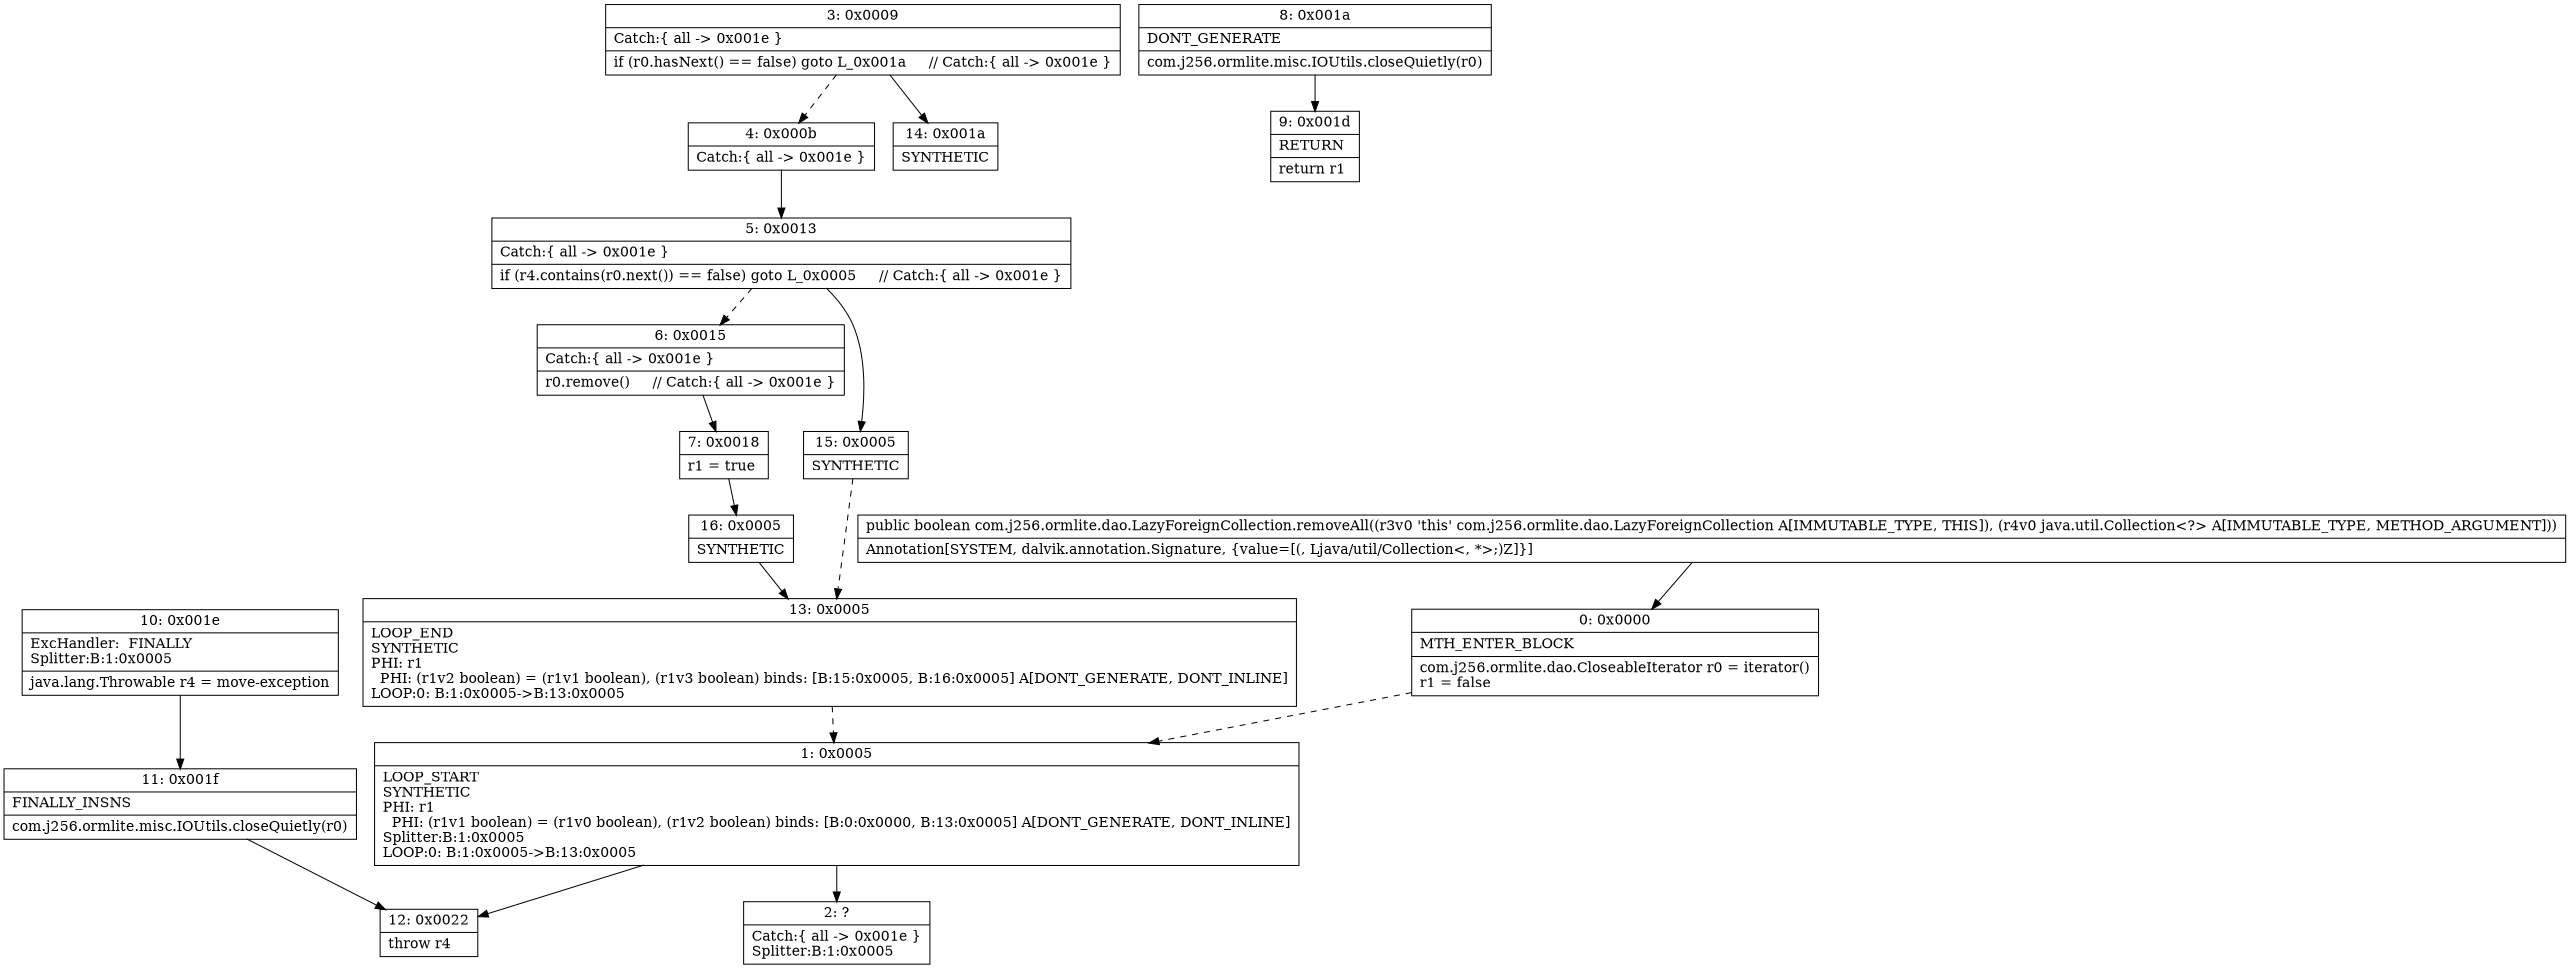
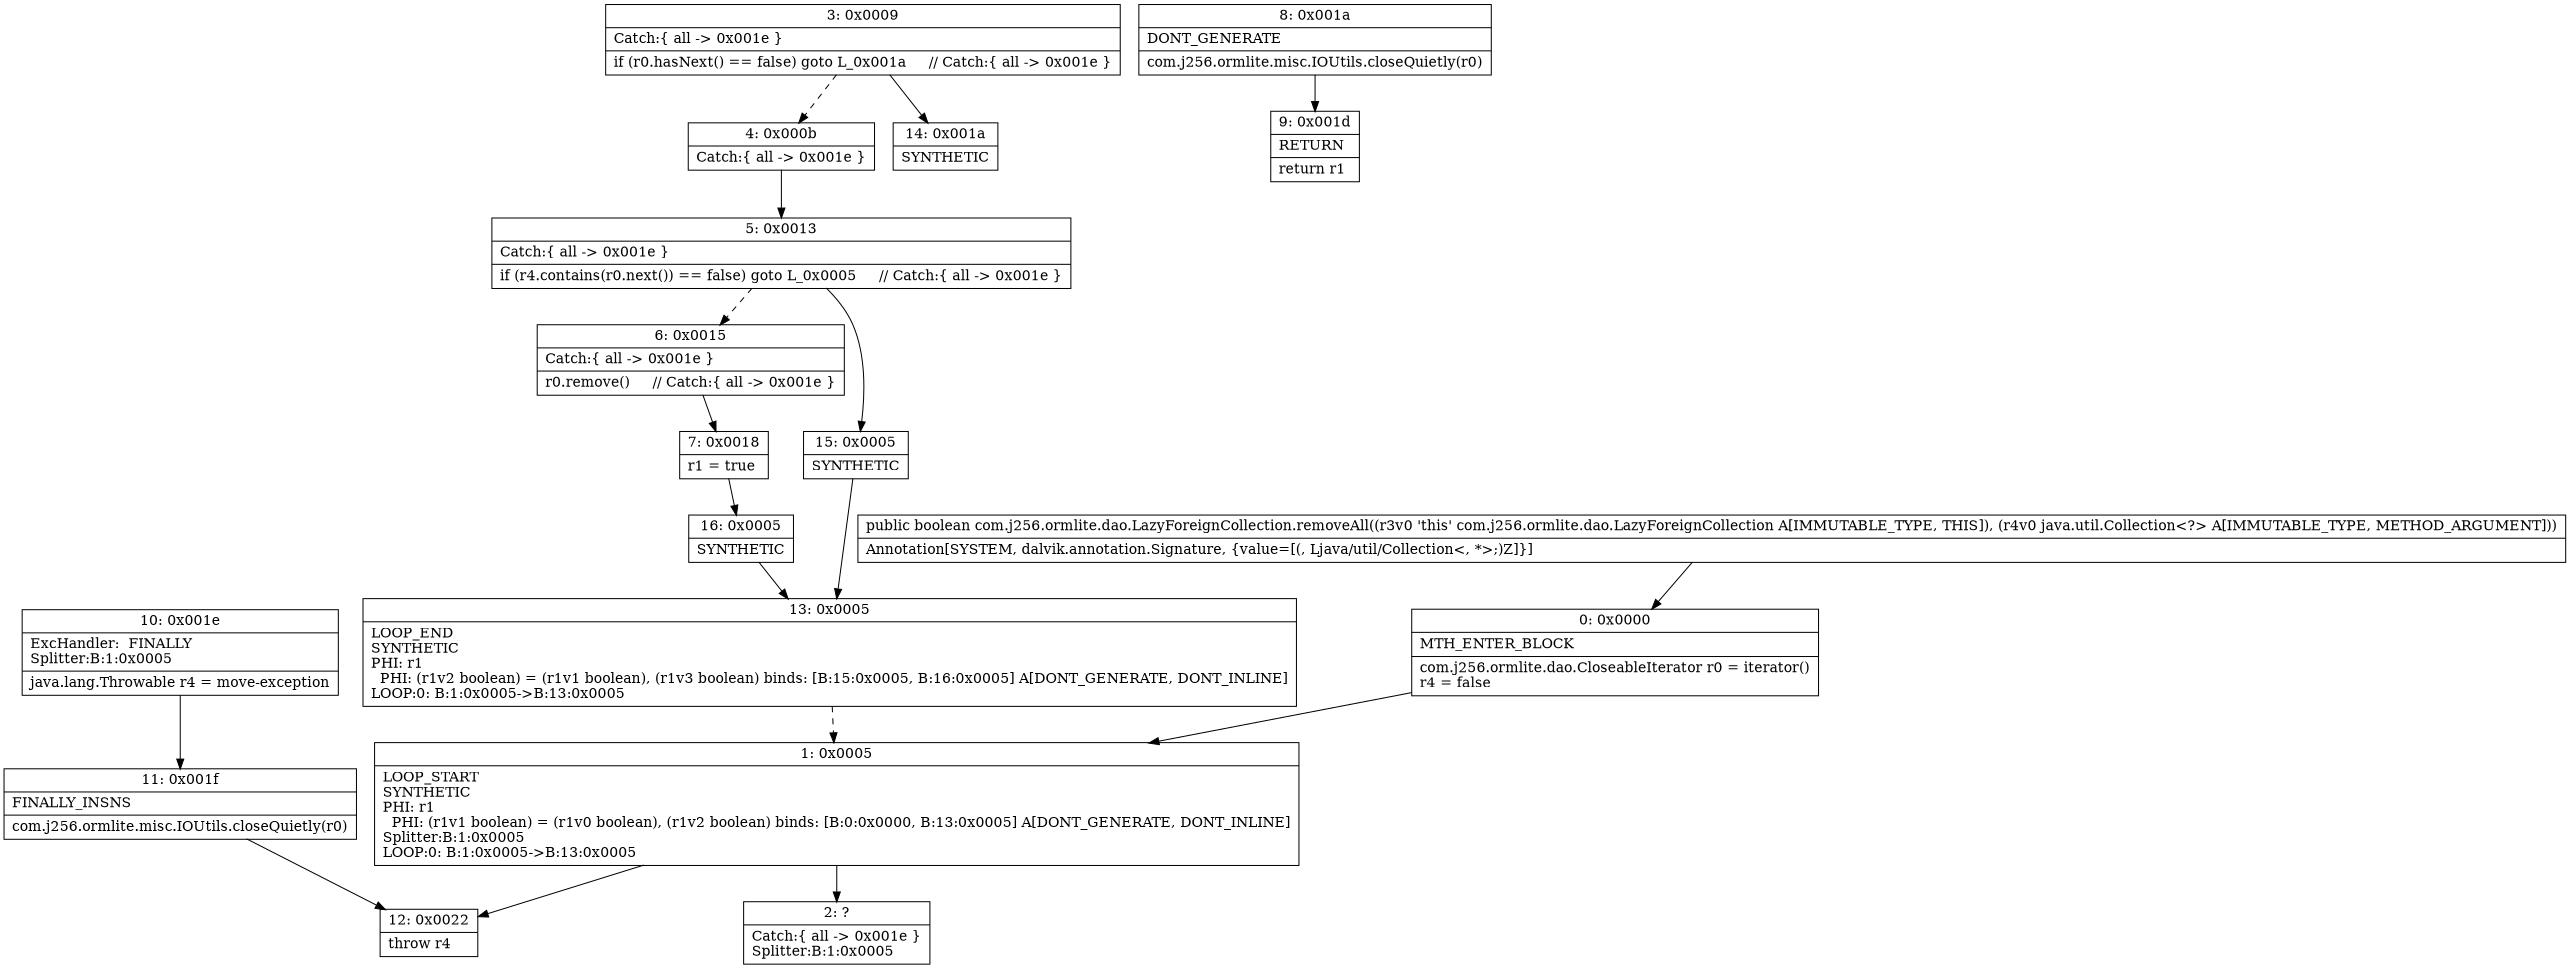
edge "15: 0x0005" -> "13: 0x0005": style dashed -> solid
node "0: 0x0000": text "r1 = false" -> "r4 = false"
edge "0: 0x0000" -> "1: 0x0005": style dashed -> solid
